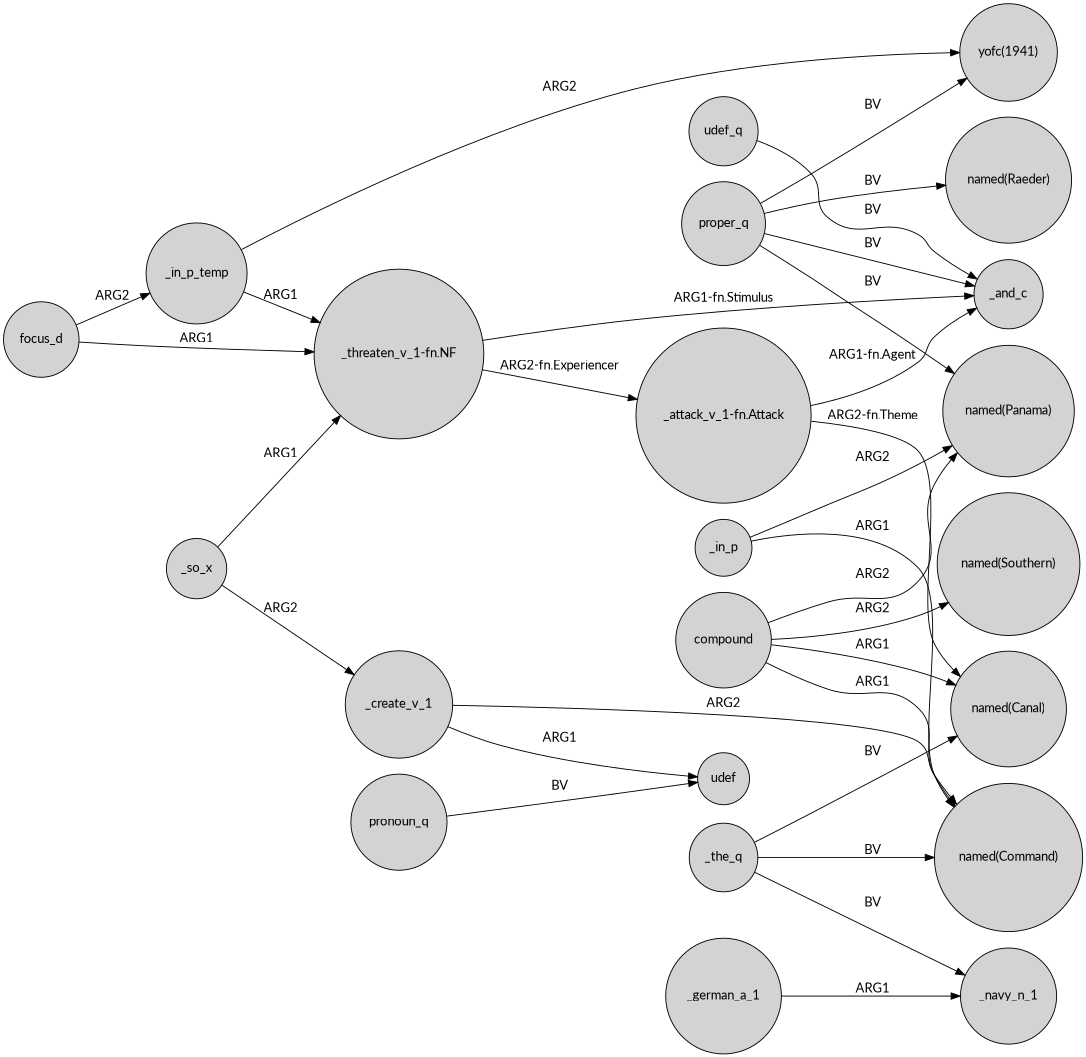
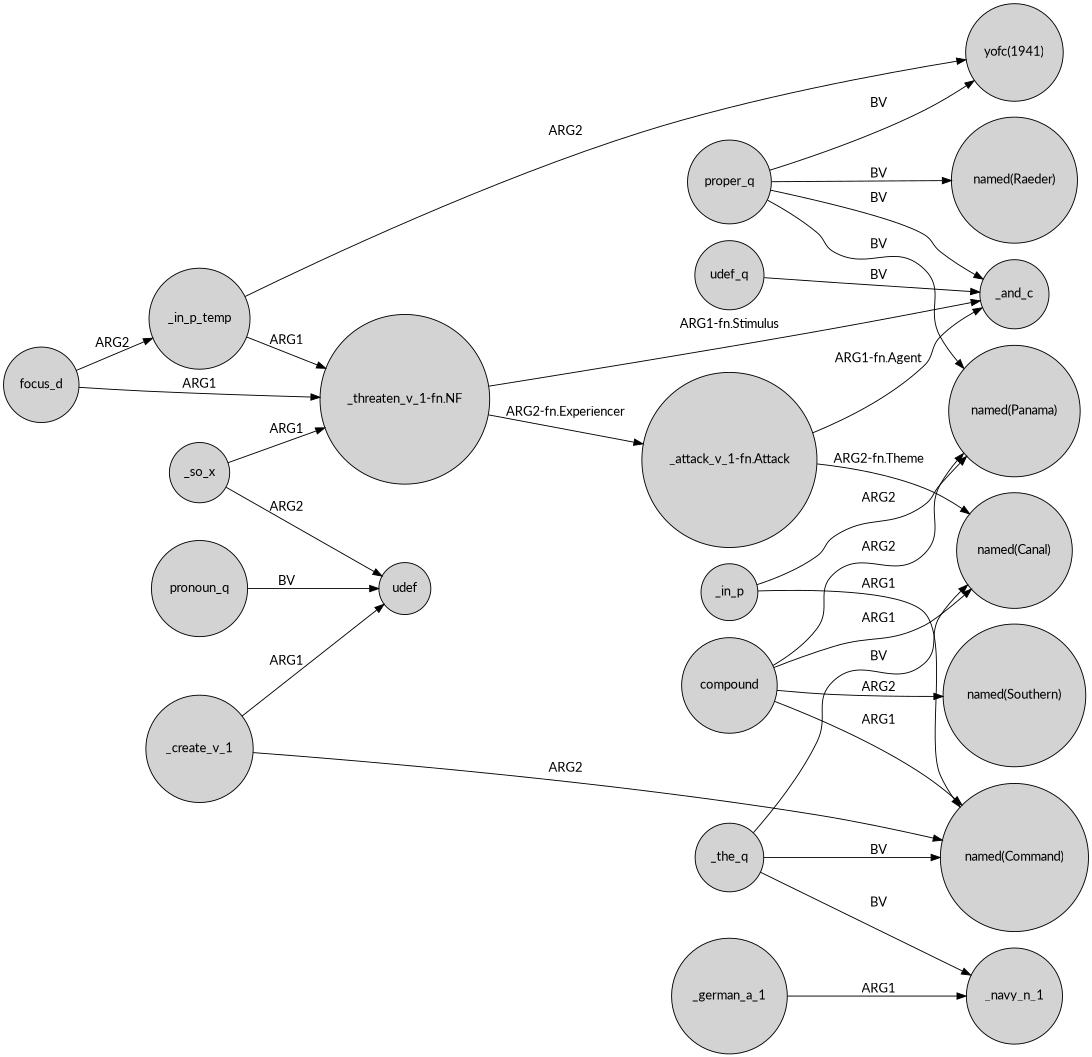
edge "_so_x" -> "_create_v_1": now "_so_x" -> "udef"
